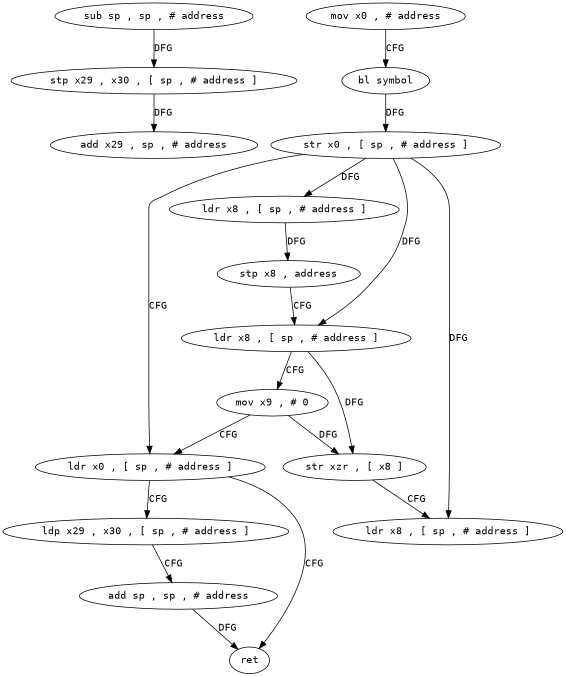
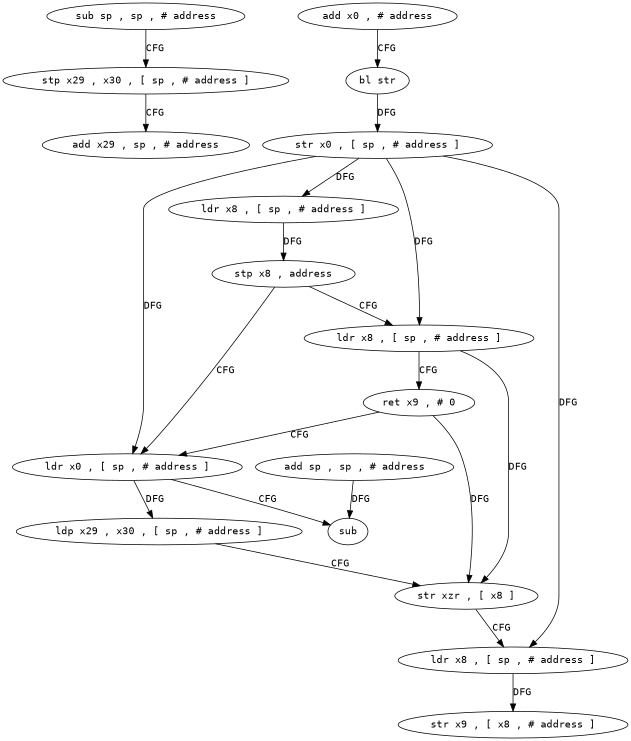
node "mov x0 , # address": label "mov x0 , # address" -> "add x0 , # address"
edge "sub sp , sp , # address" -> "stp x29 , x30 , [ sp , # address ]": label "DFG" -> "CFG"
node "bl symbol": label "bl symbol" -> "bl str"
edge "stp x29 , x30 , [ sp , # address ]" -> "add x29 , sp , # address": label "DFG" -> "CFG"
edge "str x0 , [ sp , # address ]" -> "ldr x0 , [ sp , # address ]": label "CFG" -> "DFG"
edge "stp x8 , address" -> "ldr x0 , [ sp , # address ]": added, label "CFG"
node "mov x9 , # 0": label "mov x9 , # 0" -> "ret x9 , # 0"
edge "ldr x0 , [ sp , # address ]" -> "ldp x29 , x30 , [ sp , # address ]": label "CFG" -> "DFG"
edge "ldp x29 , x30 , [ sp , # address ]" -> "add sp , sp , # address": now "ldp x29 , x30 , [ sp , # address ]" -> "str xzr , [ x8 ]"
node "ret": label "ret" -> "sub"
node "str x9 , [ x8 , # address ]": added
